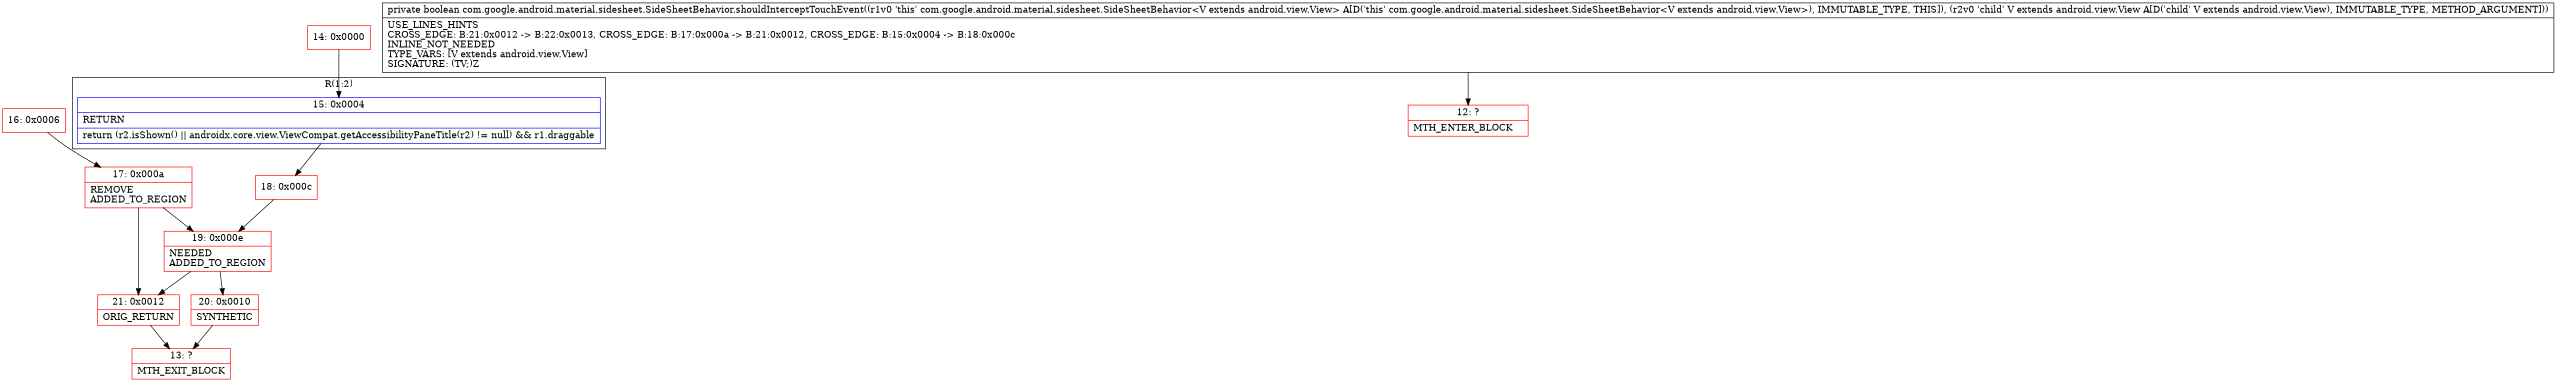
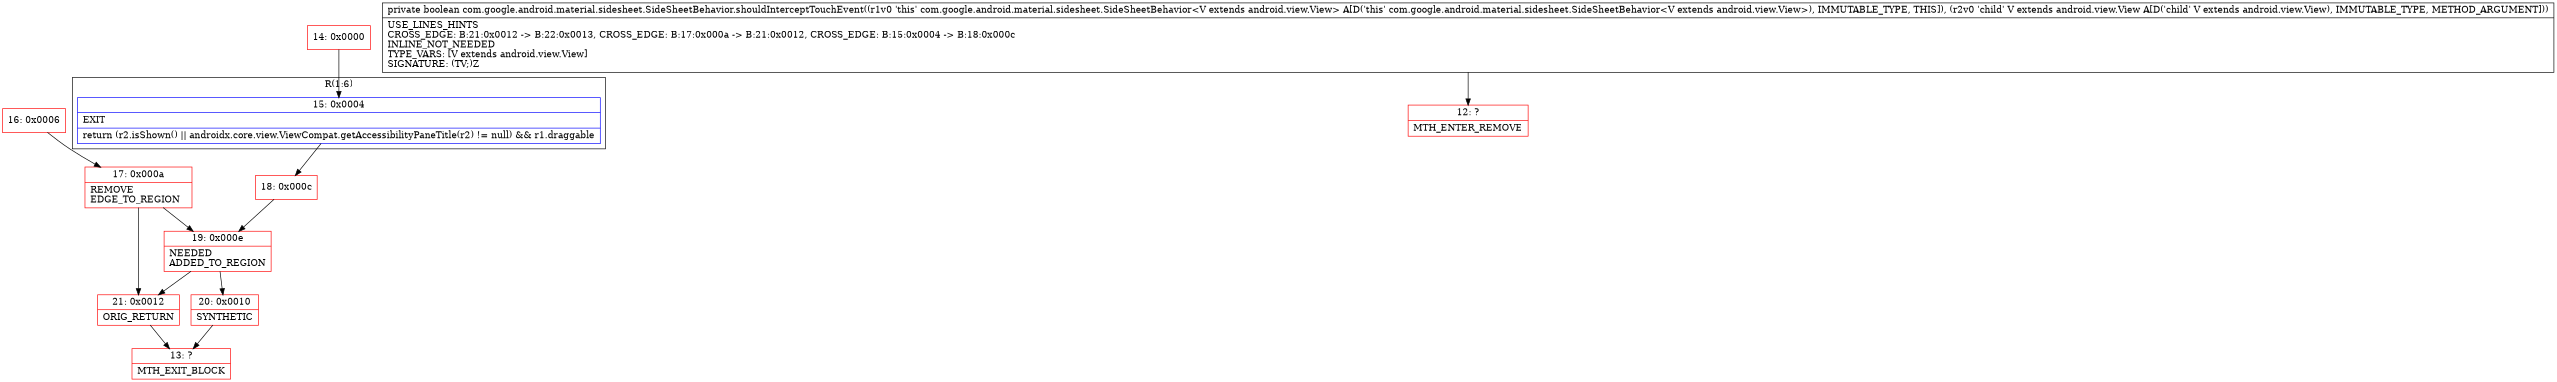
cluster "R(1:2)": label "R(1:2)" -> "R(1:6)"
node "15: 0x0004": text "RETURN" -> "EXIT"
node "12: ?": text "MTH_ENTER_BLOCK" -> "MTH_ENTER_REMOVE"
node "17: 0x000a": text "ADDED_TO_REGION" -> "EDGE_TO_REGION"
